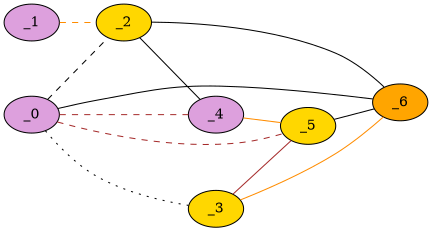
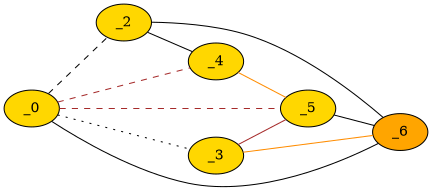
node "_1": removed
node "_0": fillcolor plum -> gold
node "_4": fillcolor plum -> gold
